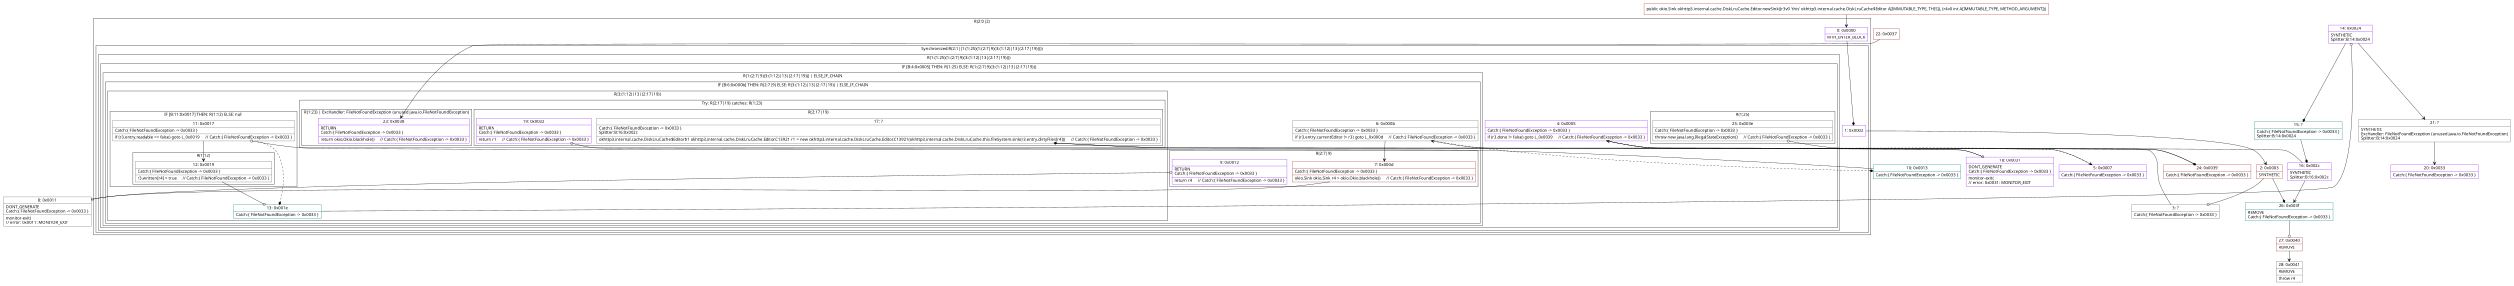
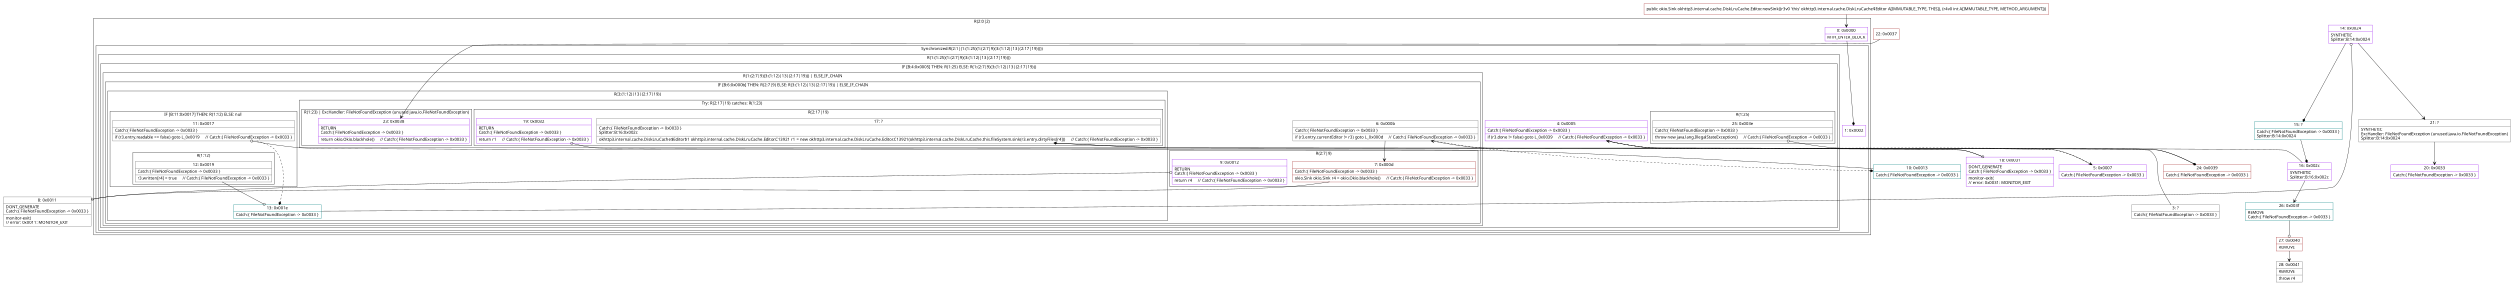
edge "11: 0x0017" -> "12: 0x0019": removed
node "2: 0x0003": removed
